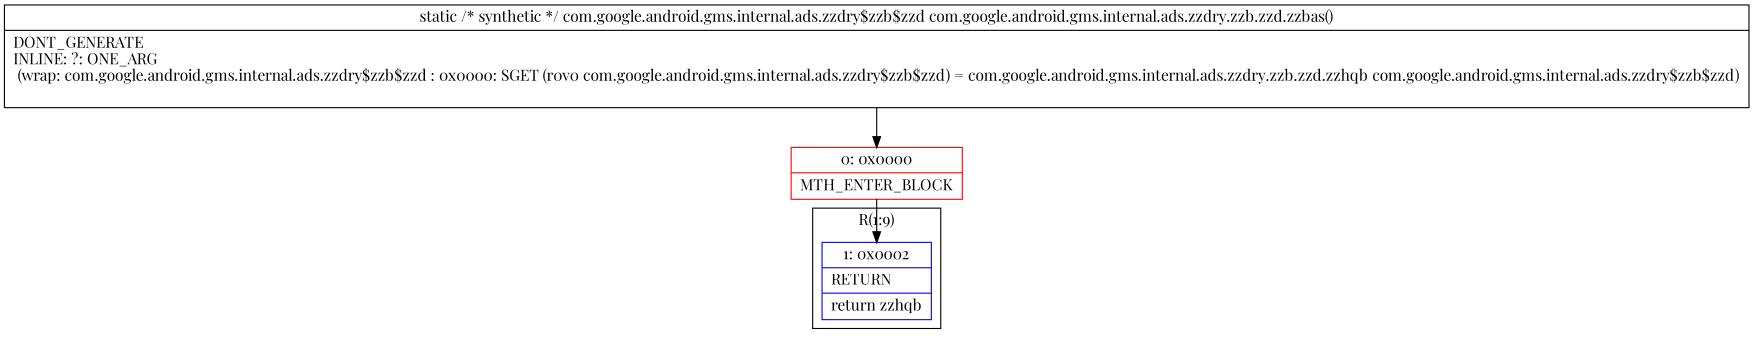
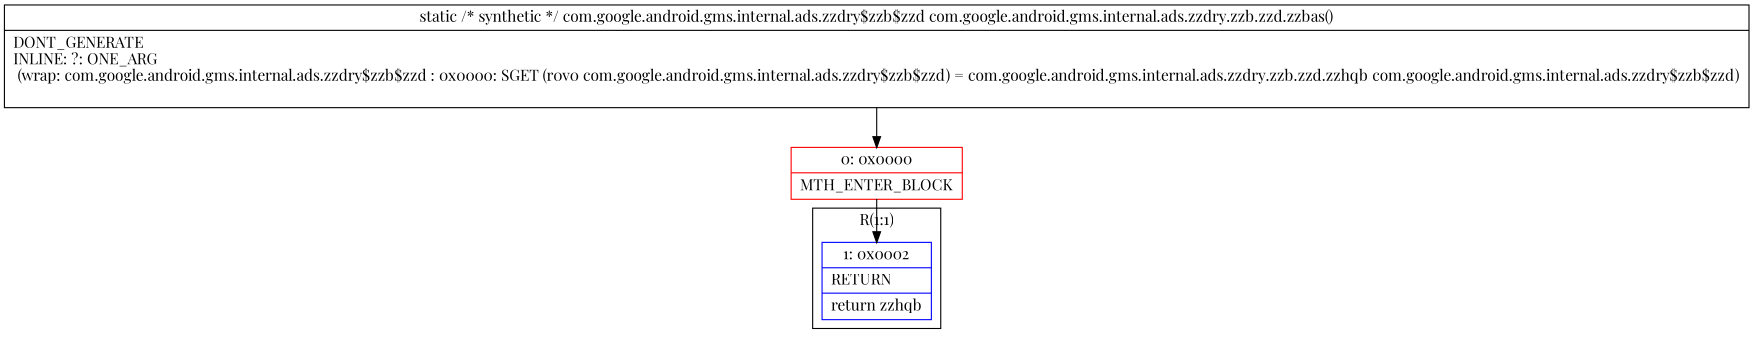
cluster "R(1:9)": label "R(1:9)" -> "R(1:1)"
